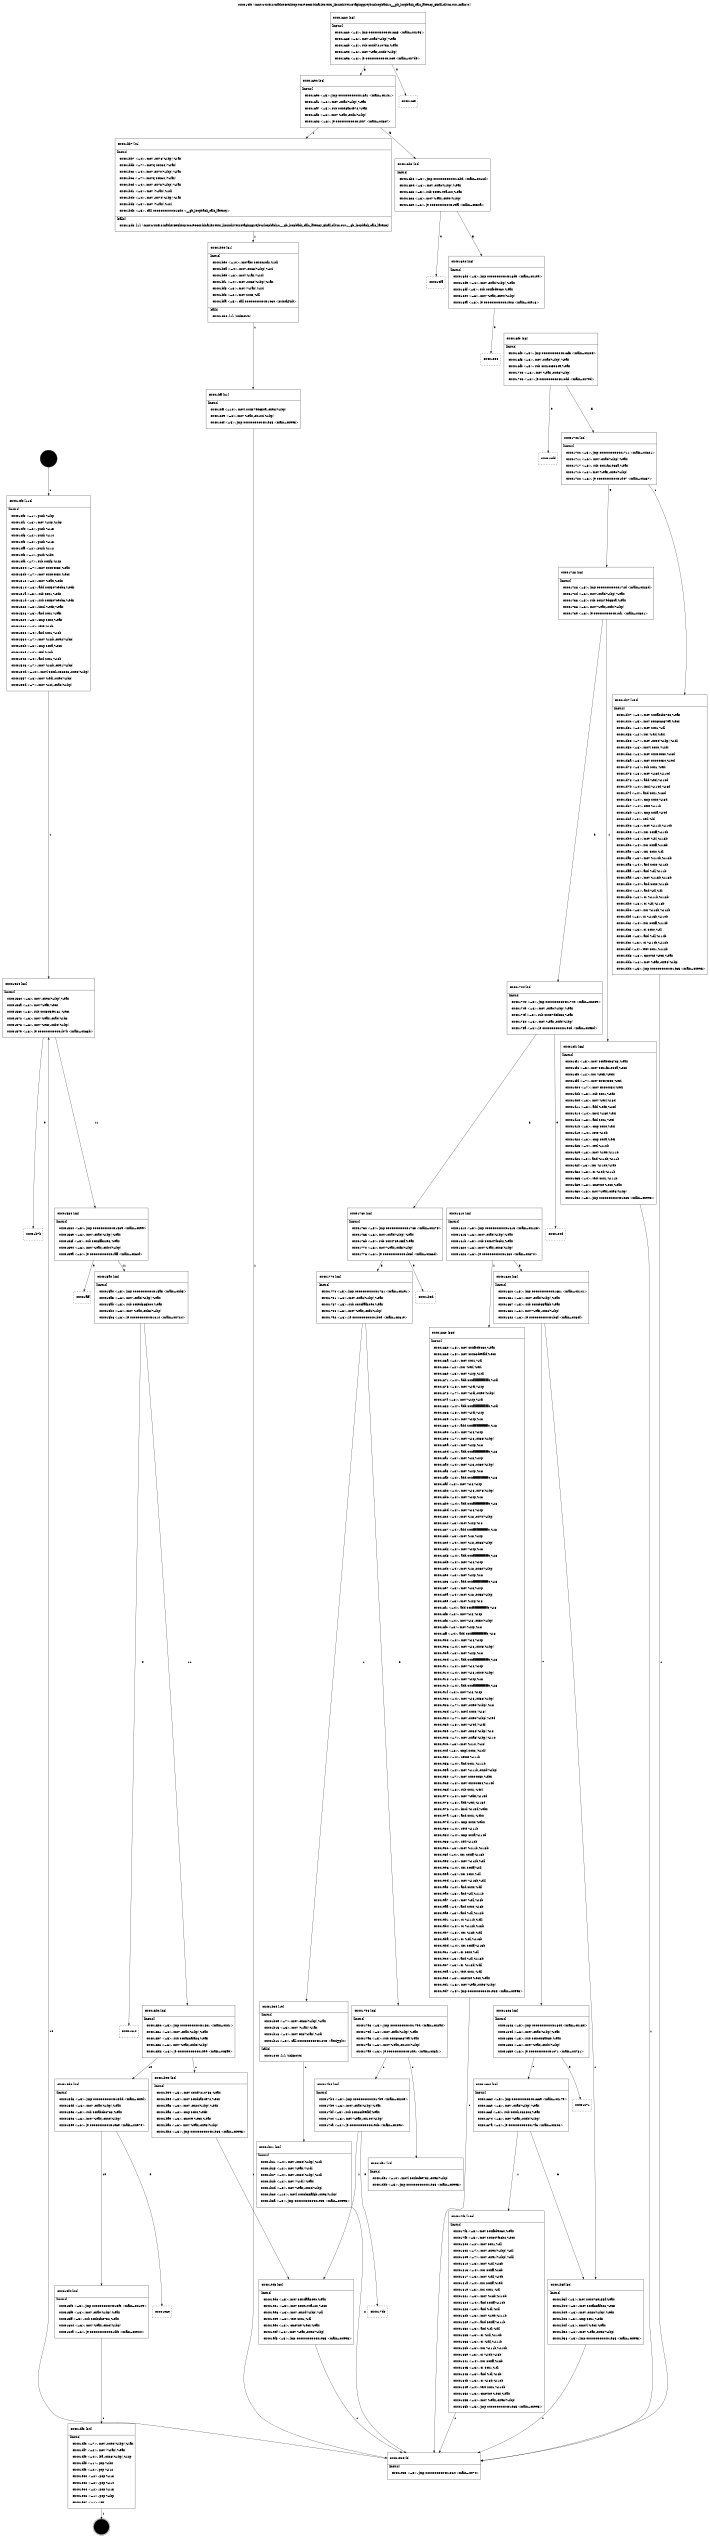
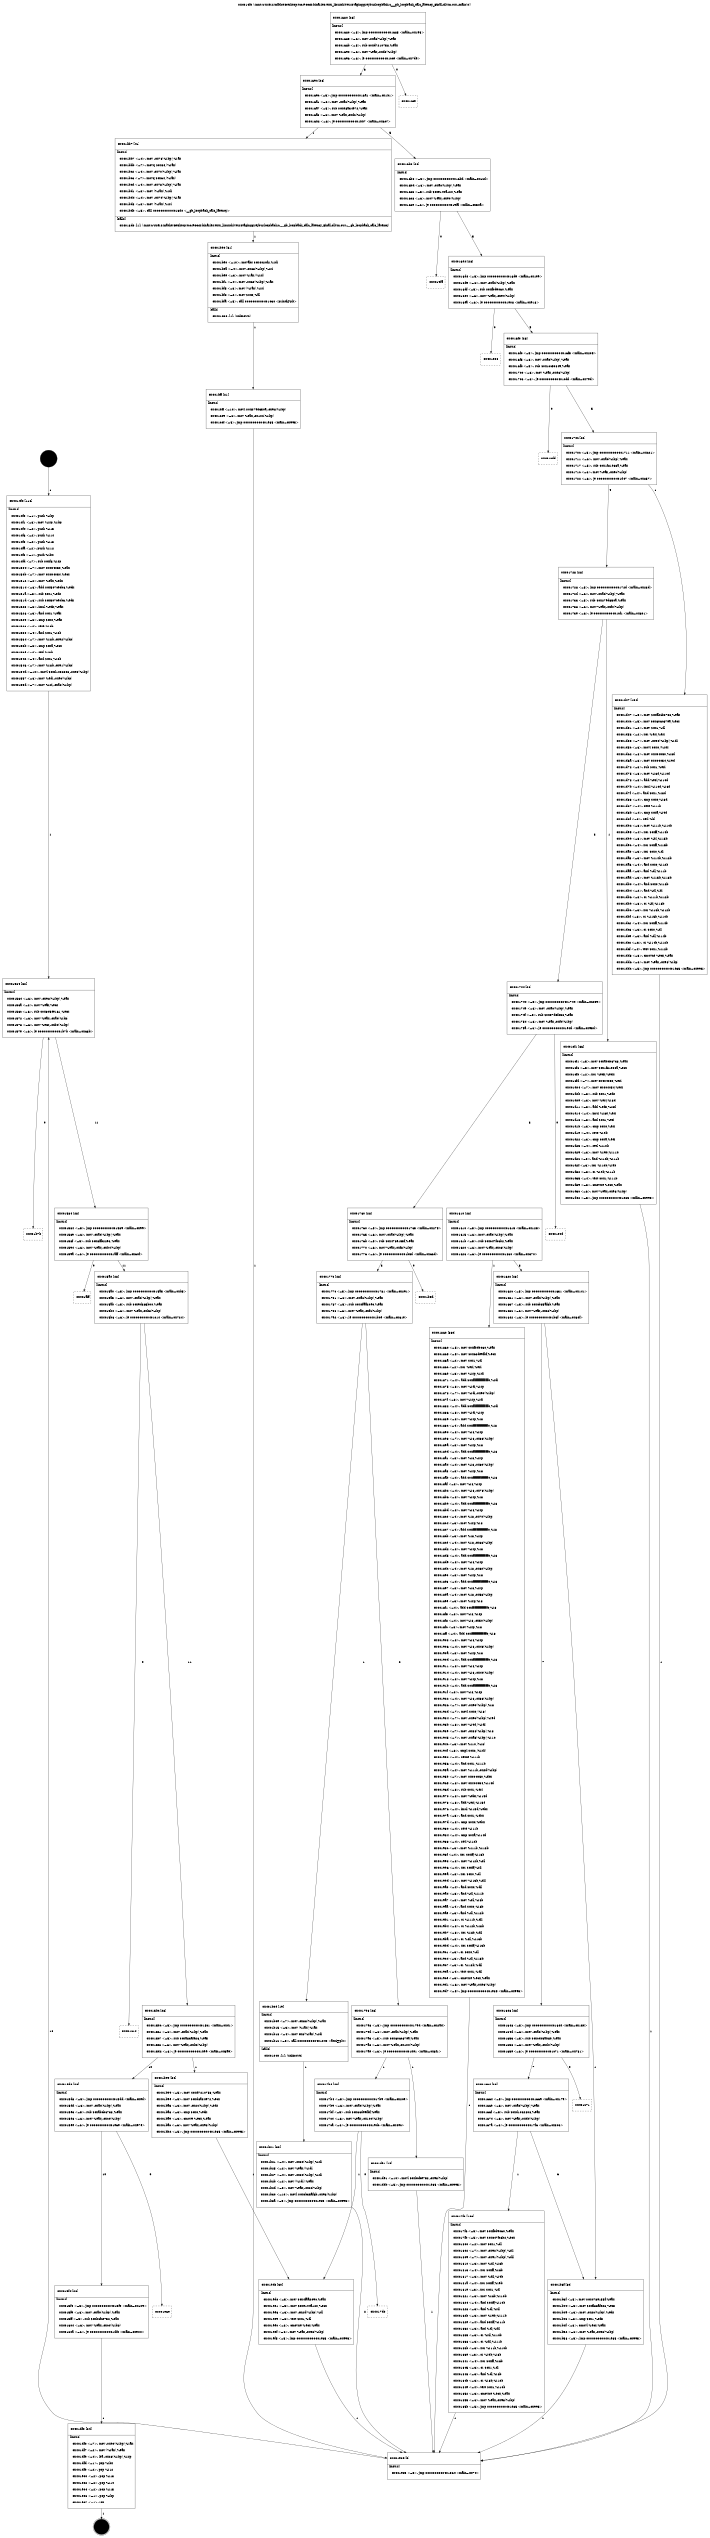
edge "0x4016d4 [28]" -> "0x4016f0 [28]": added, label "5"
edge "0x401de1 [15]" -> "0x401e85 [5]": added, label "1"
